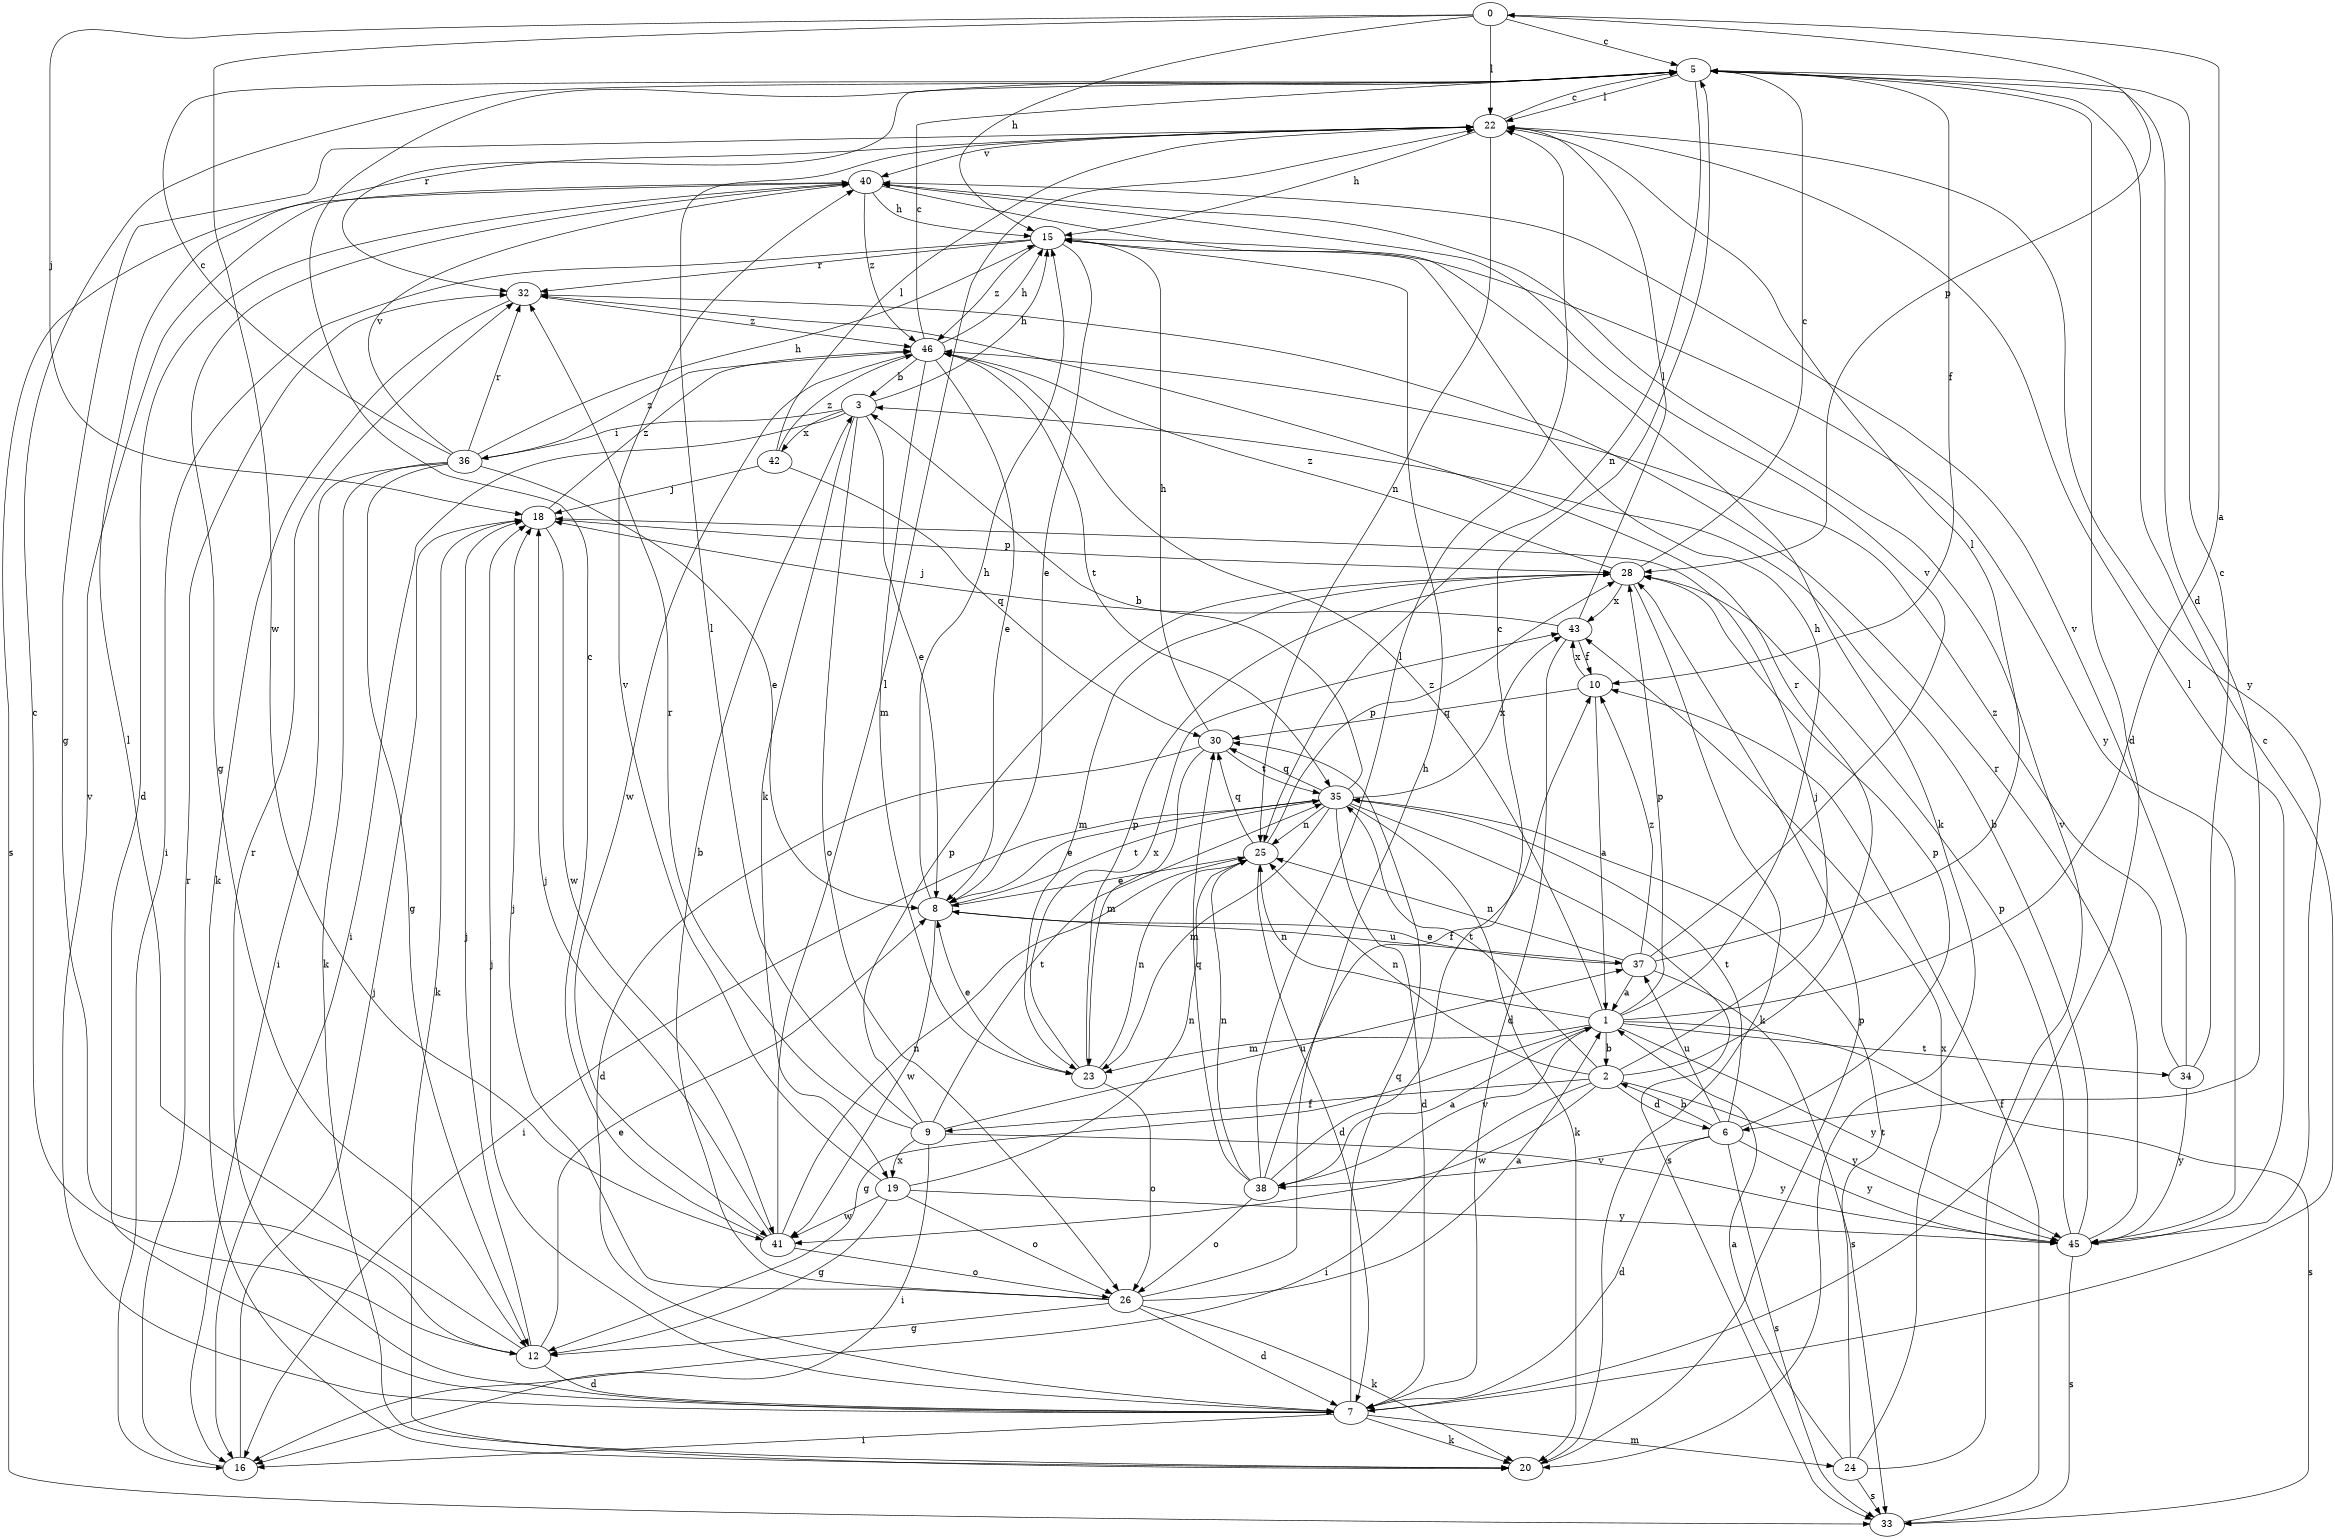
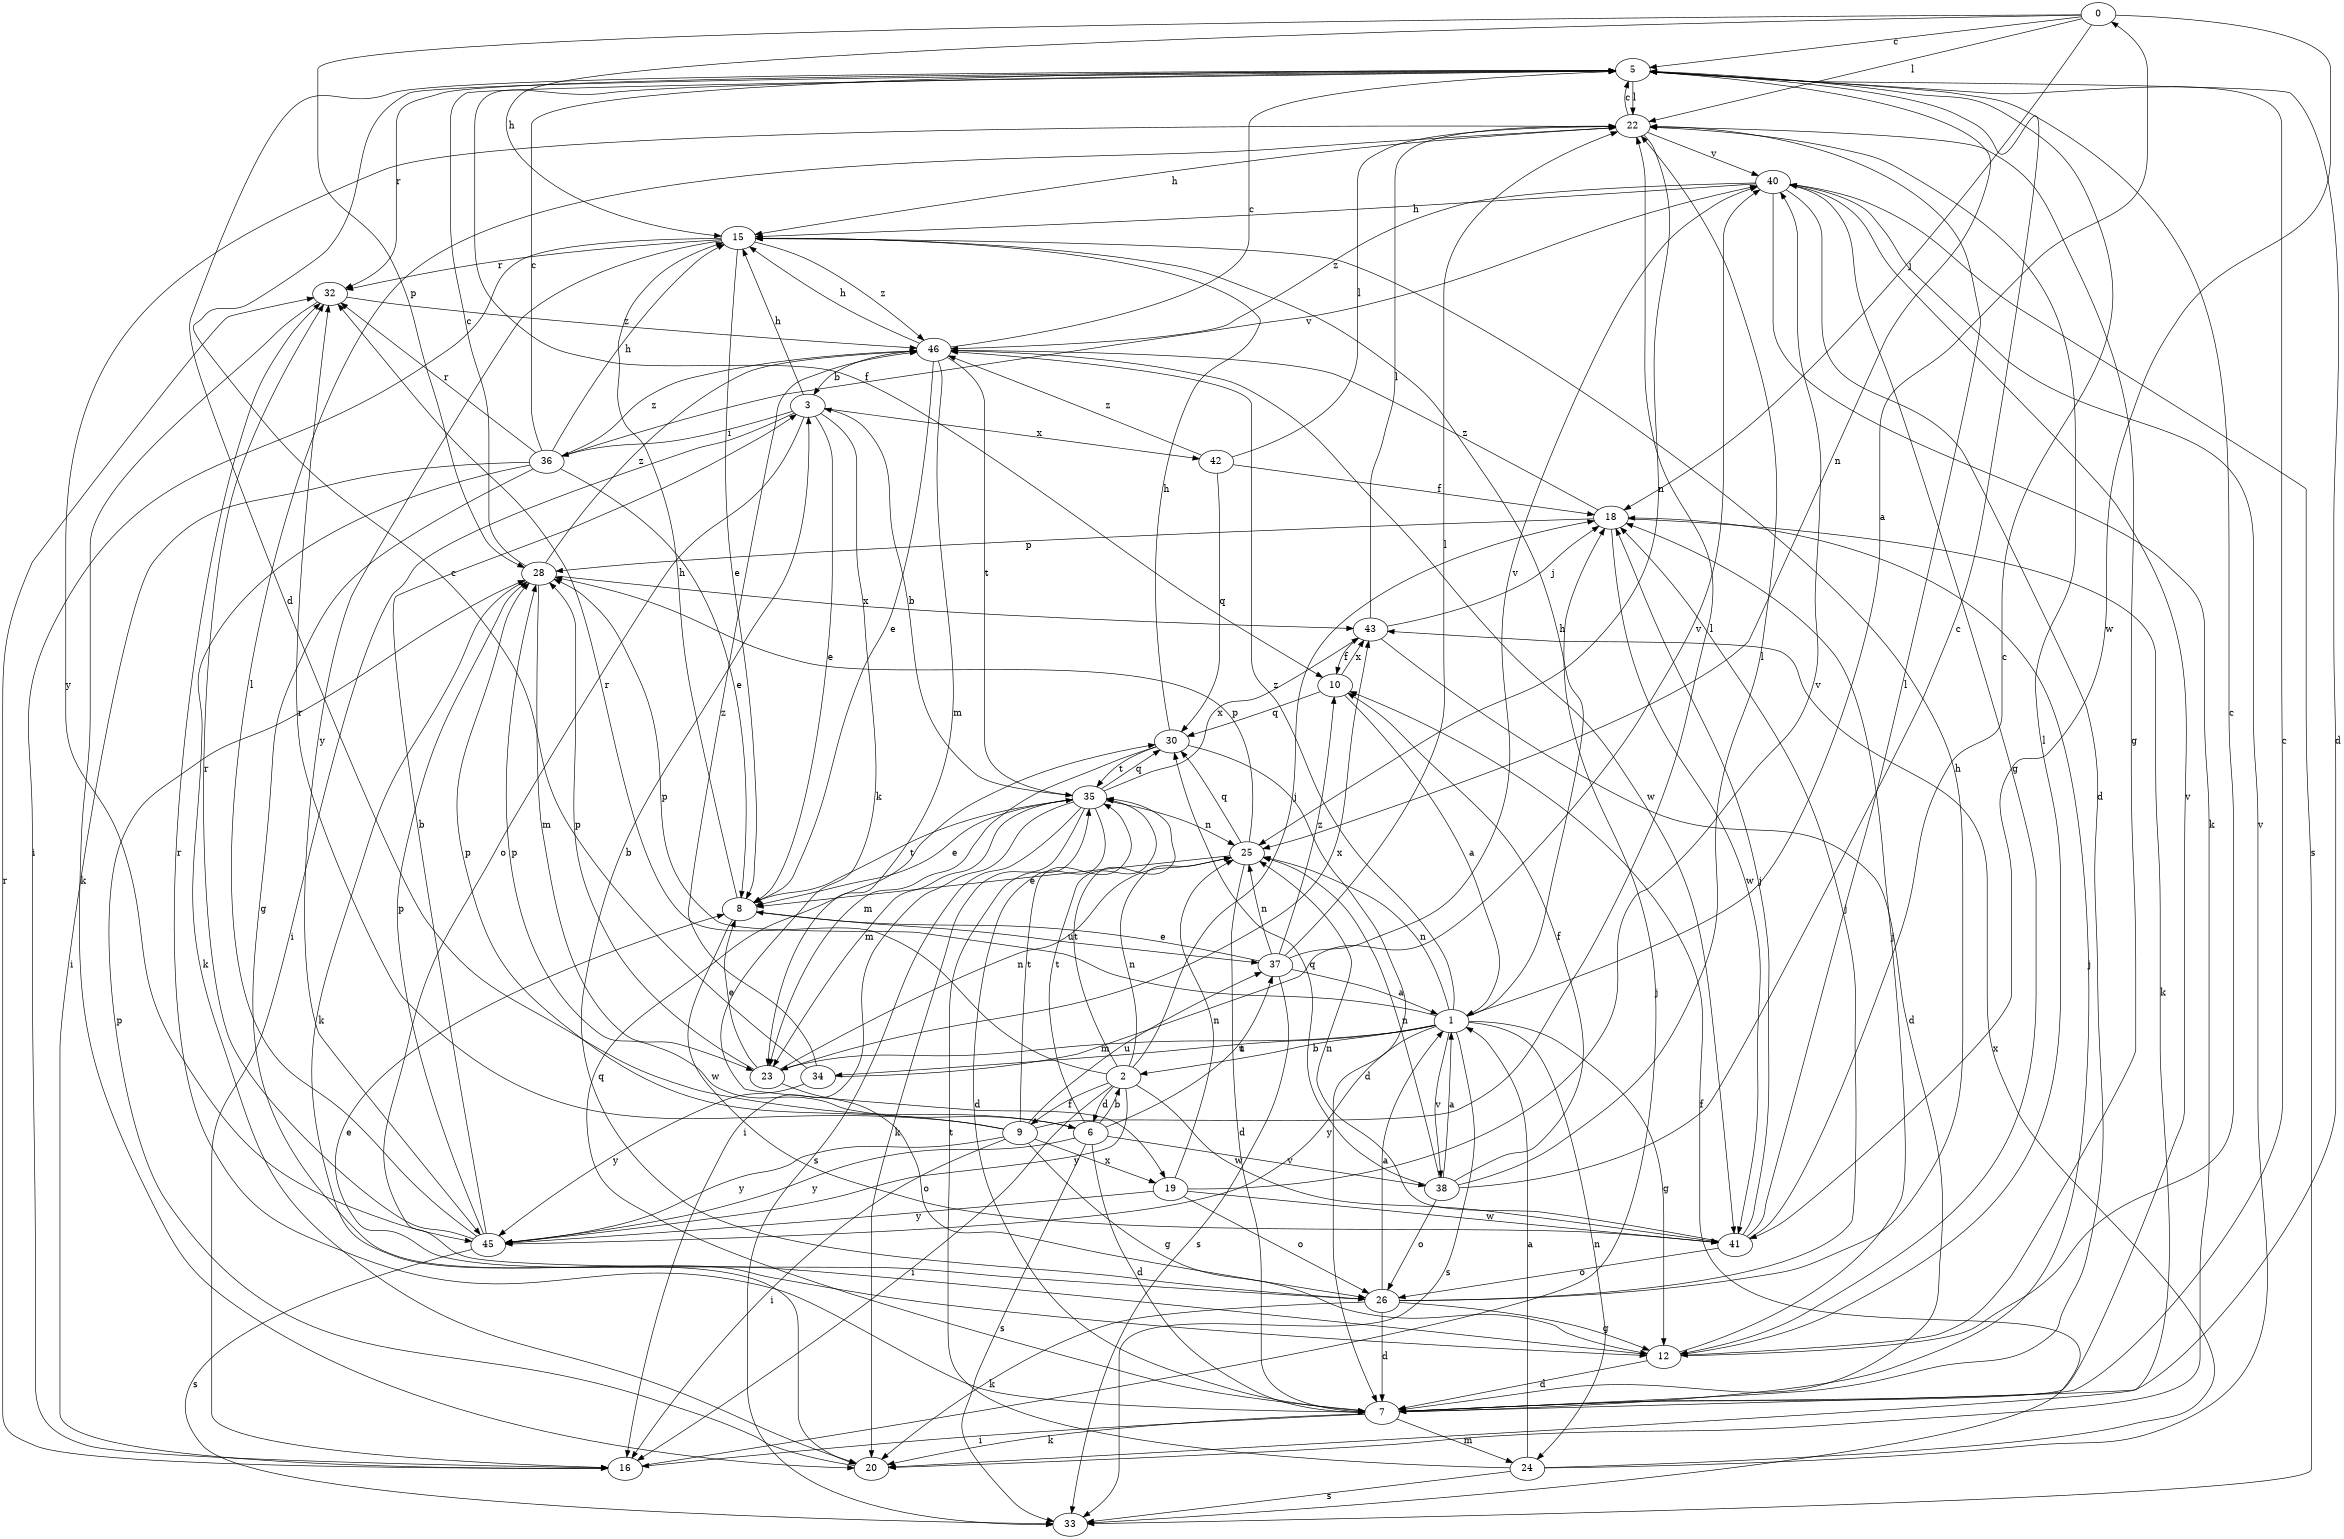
edge "42" -> "18": label "j" -> "f"
edge "1" -> "24": added, label "n"
edge "19" -> "12": now "9" -> "12"
